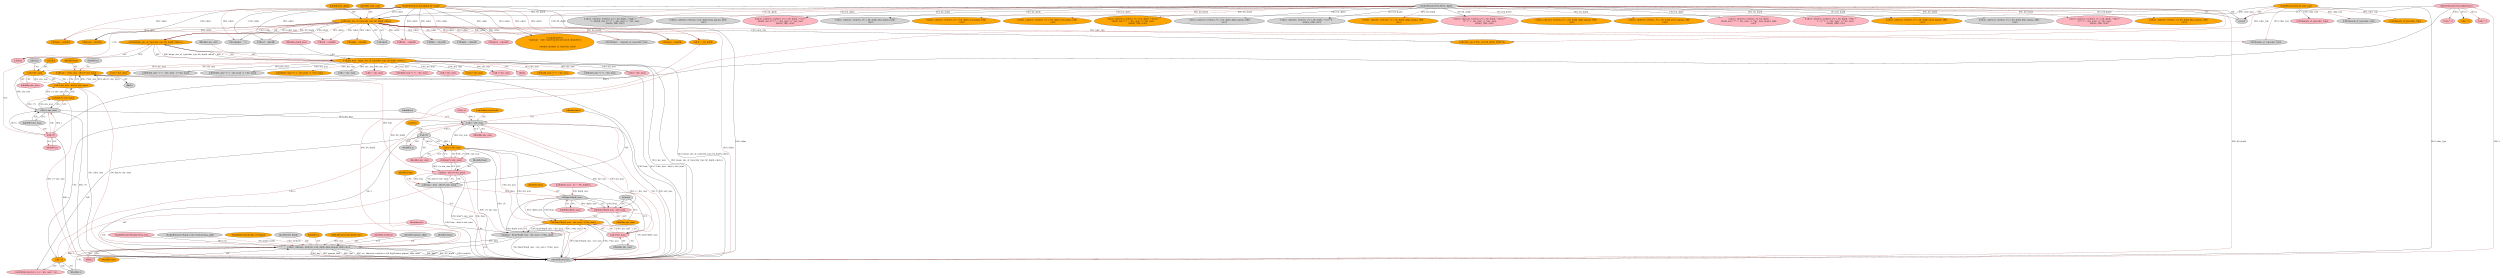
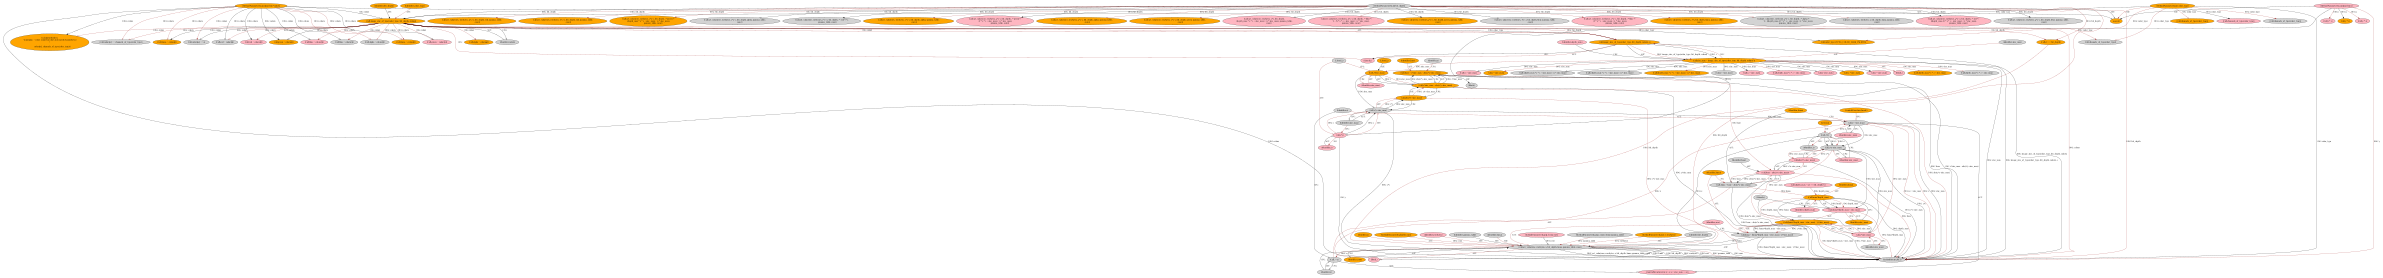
node "1000118": fillcolor lightgrey -> orange
node "(Call,channels_size_of_type(color_type, bit_depth, colors)-1)": label "(Call,channels_size_of_type(color_type, bit_depth, colors)-1)" -> "(Call,image_size_of_type(color_type, bit_depth, colors)-1)"
node "(Call,colors)": label "(Call,colors)" -> "(Identifier,colors)"
node "(Call,x=0)": removed
node "(Call,2*x-size_max)": fillcolor orange -> lightgrey
node "(Call,luma*depth_max)": fillcolor lightgrey -> orange
node "(Call,++x)": fillcolor orange -> lightgrey
